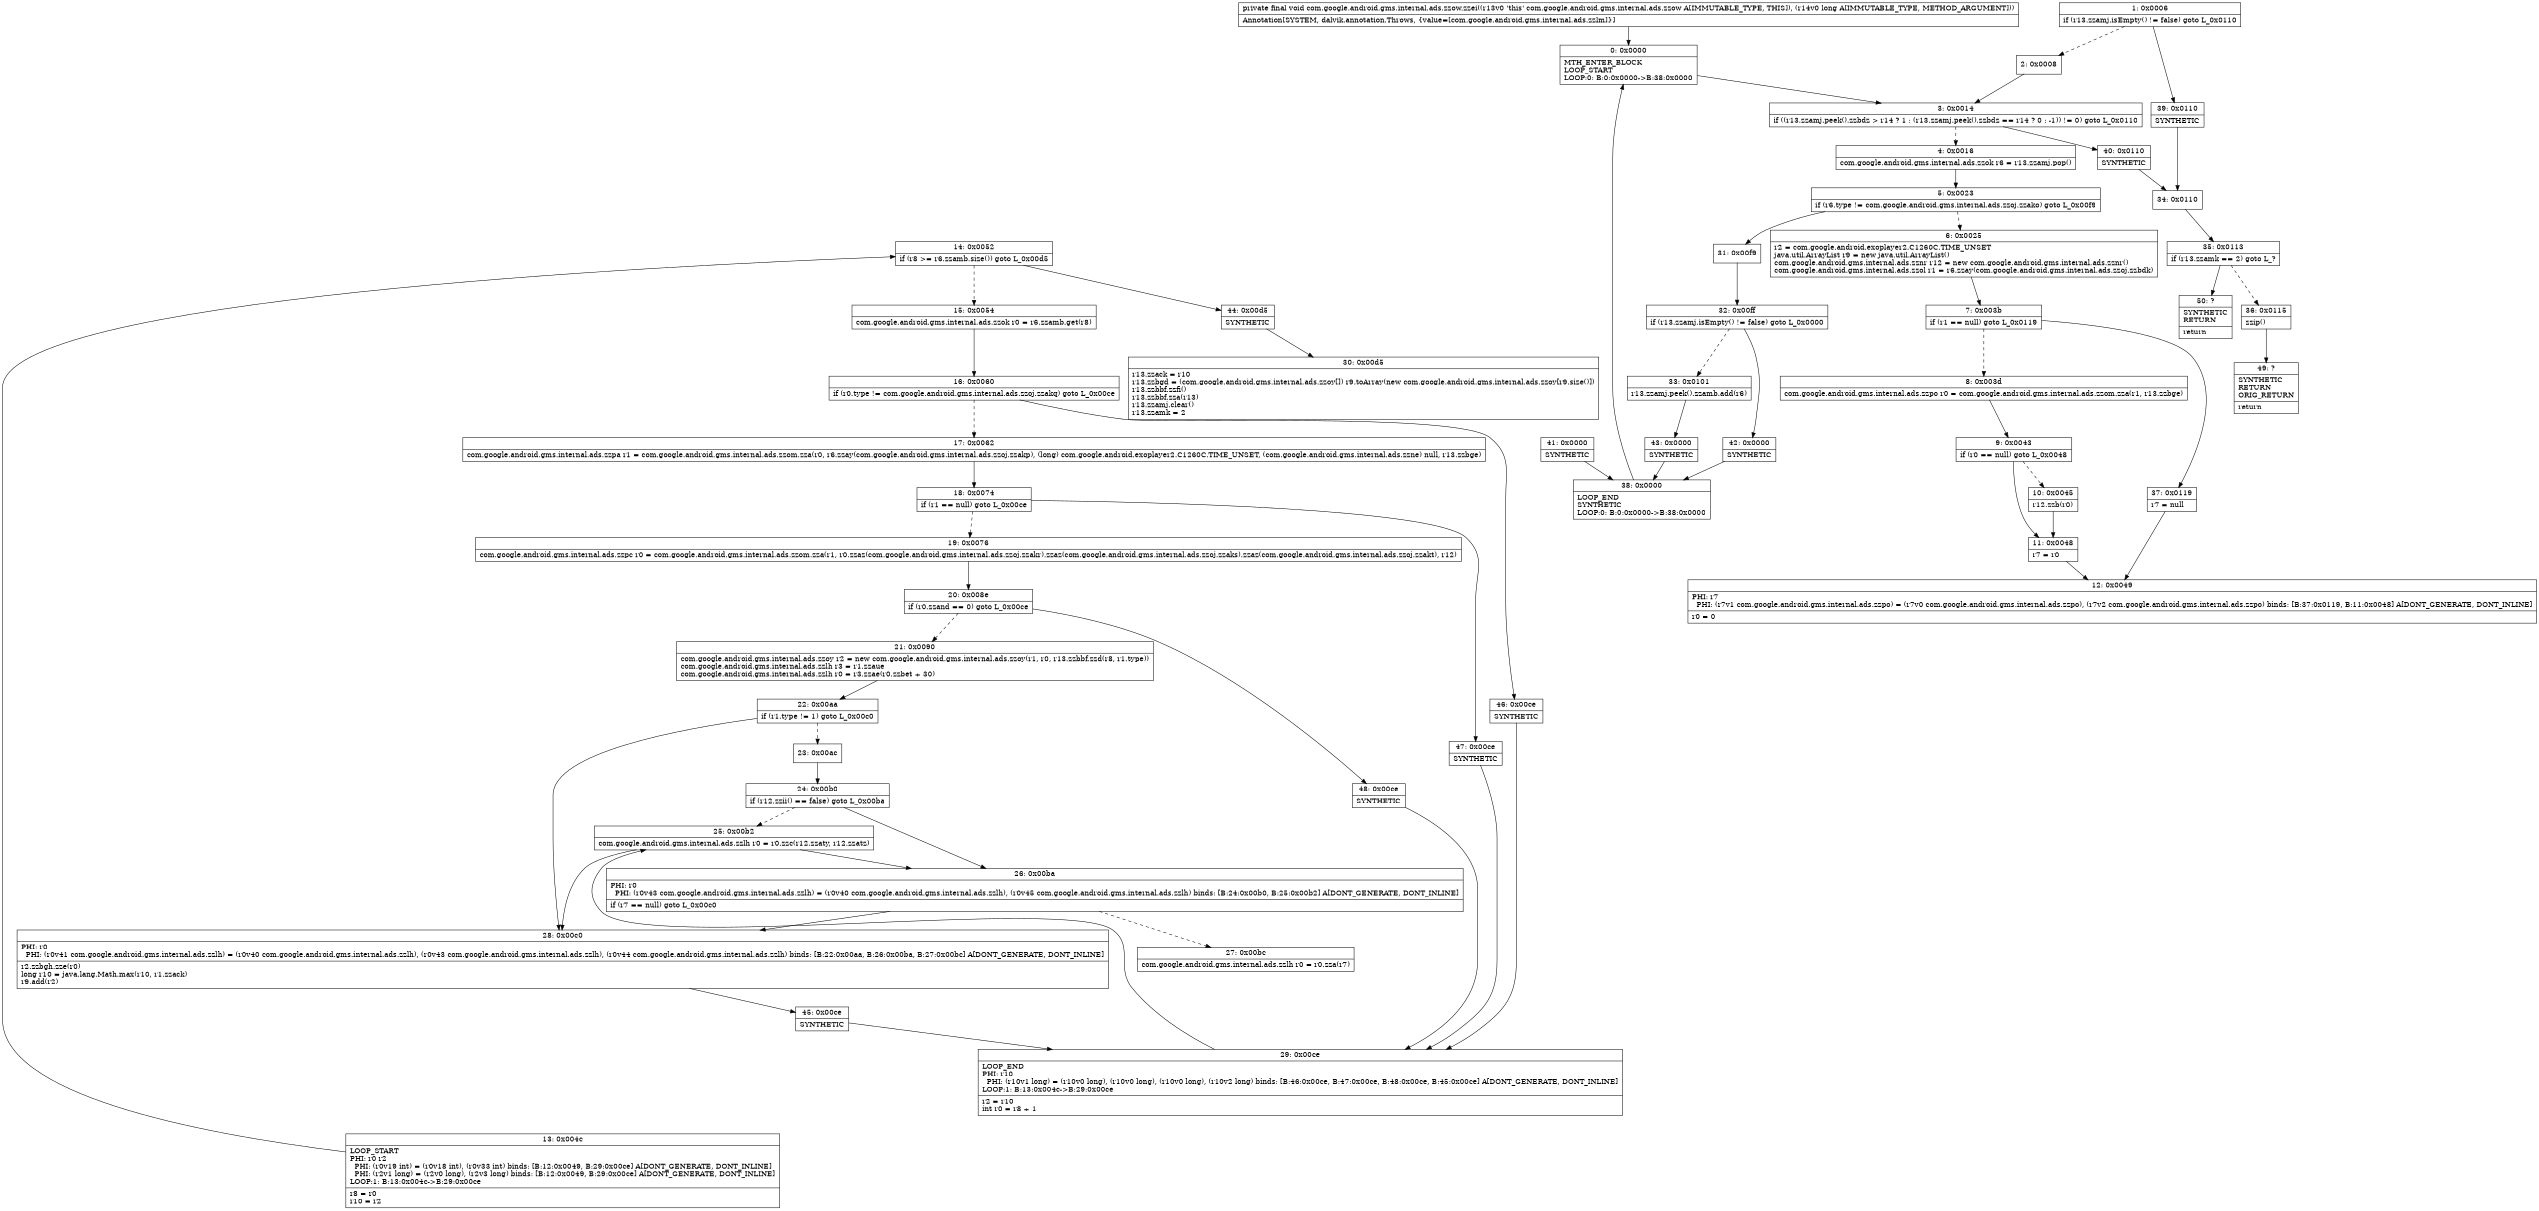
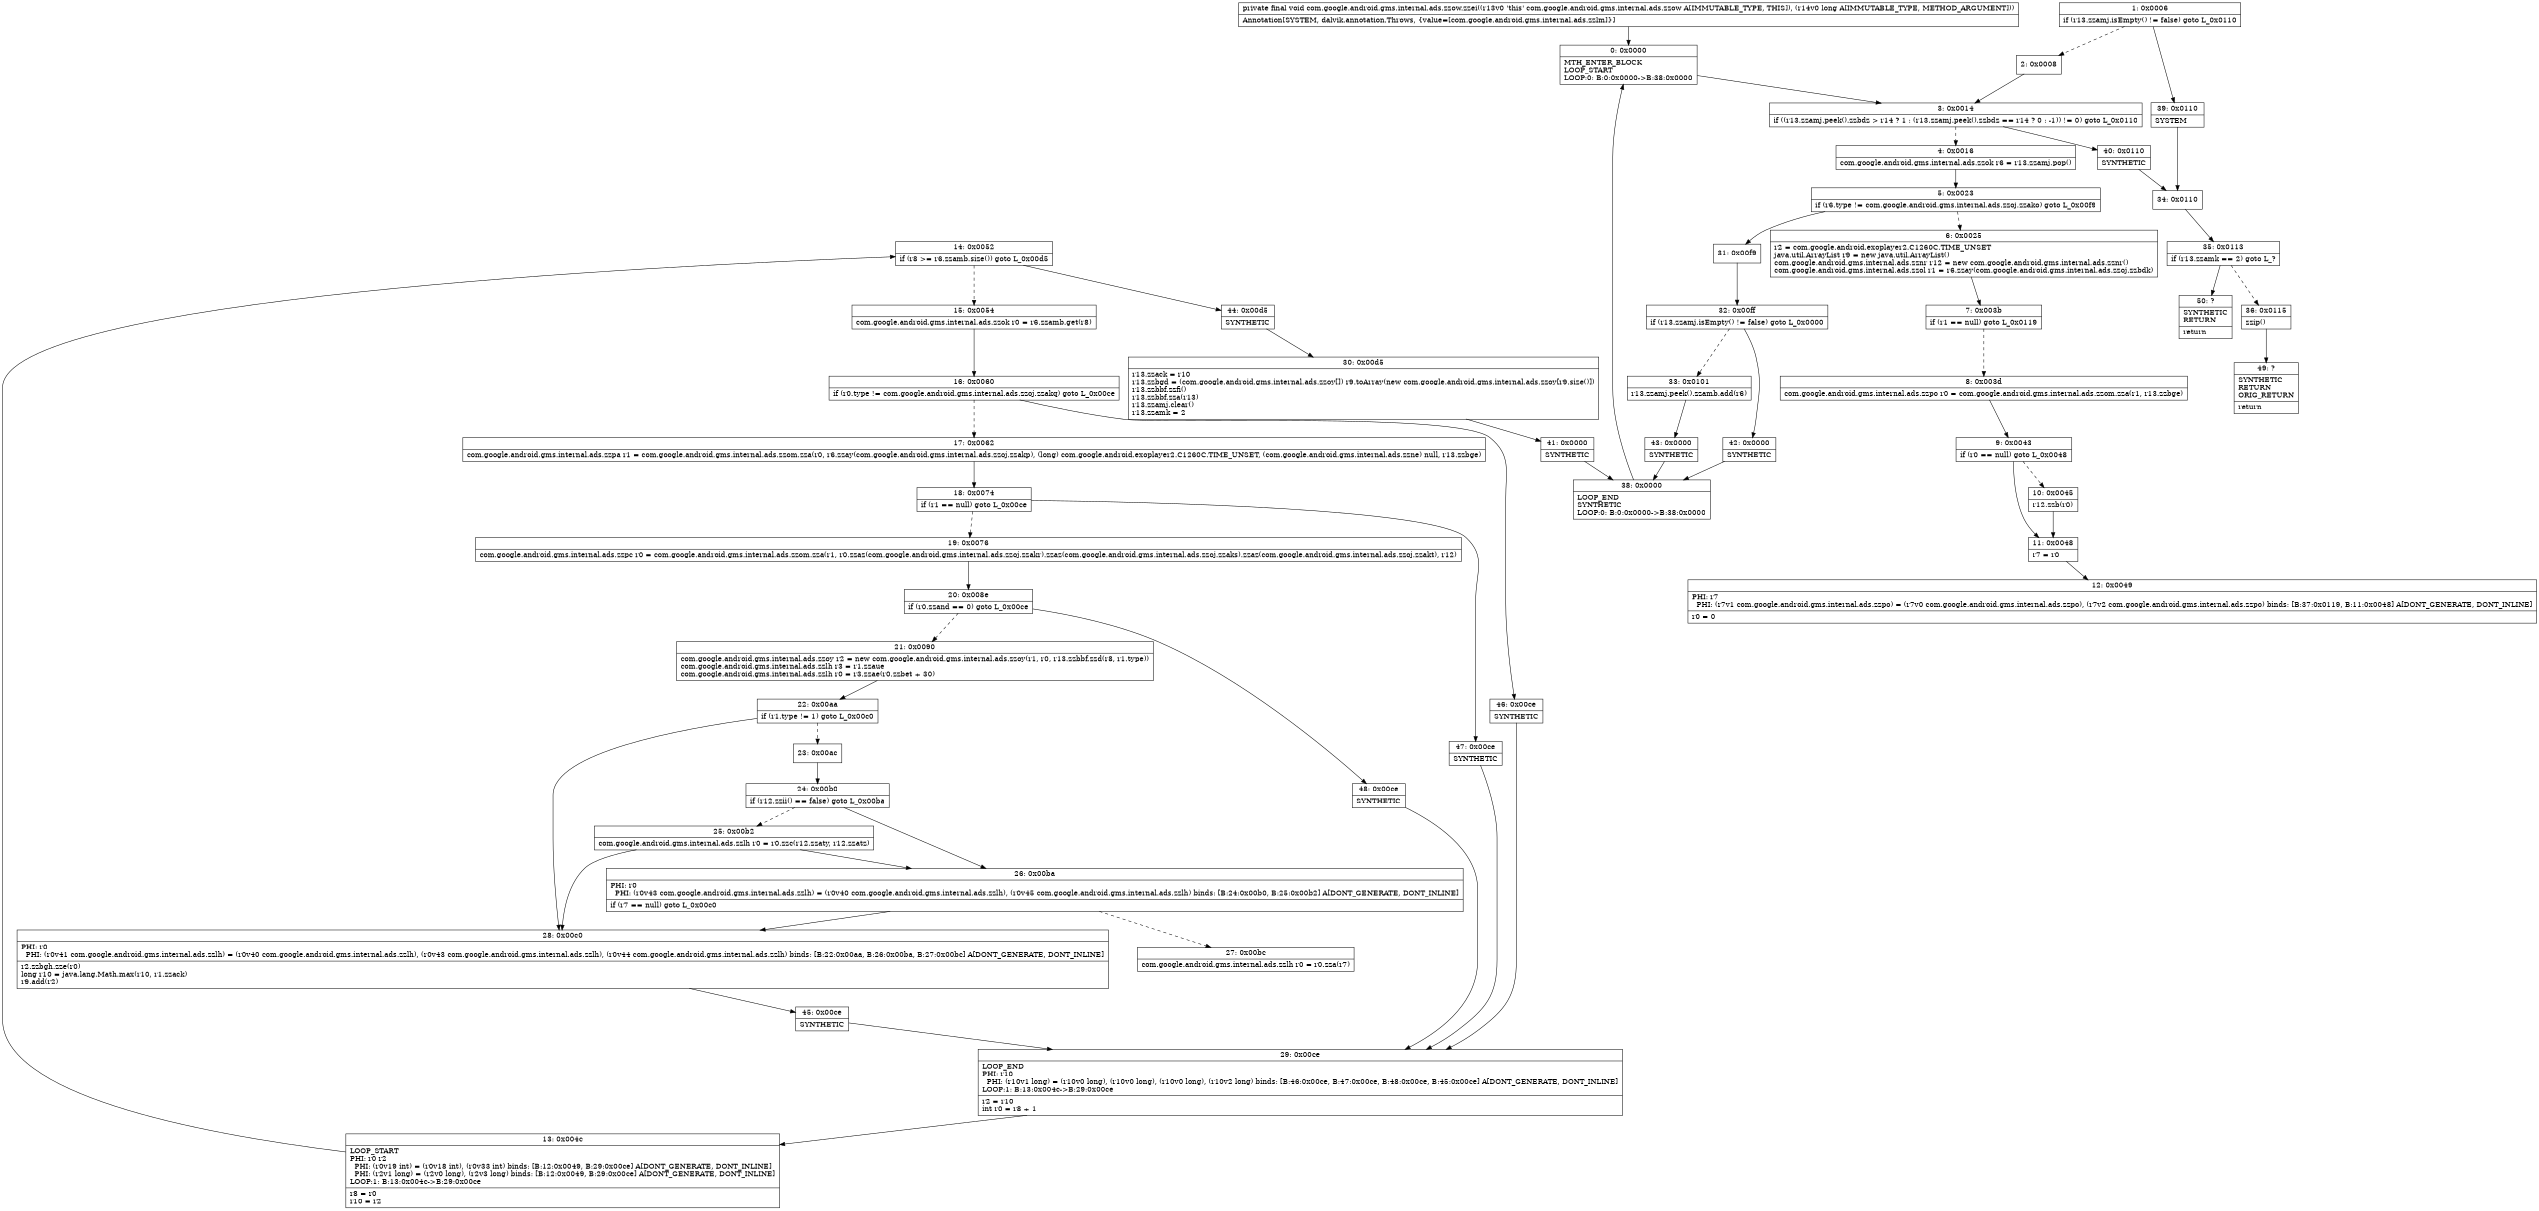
node "39: 0x0110": text "SYNTHETIC" -> "SYSTEM"
edge "30: 0x00d5" -> "41: 0x0000": added
node "37: 0x0119": removed
edge "29: 0x00ce" -> "25: 0x00b2": now "29: 0x00ce" -> "13: 0x004c"
